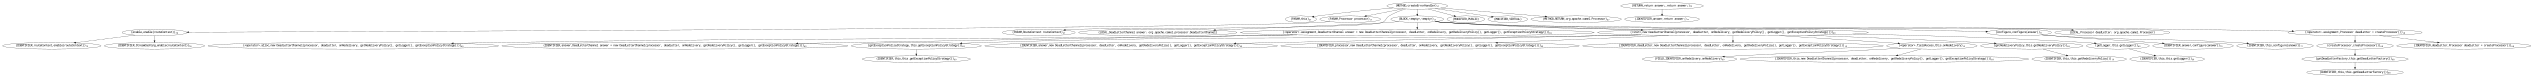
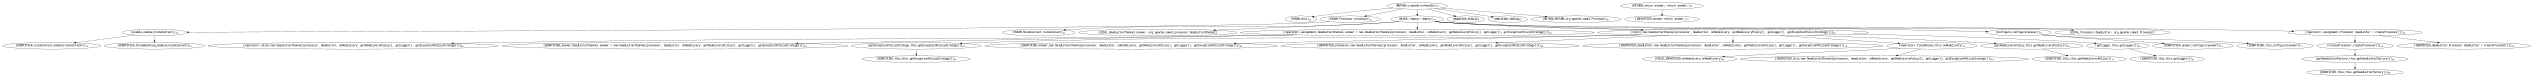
edge "(METHOD,createErrorHandler)" -> "(PARAM,RouteContext routeContext)": now "(BLOCK,<empty>,<empty>)" -> "(PARAM,RouteContext routeContext)"
